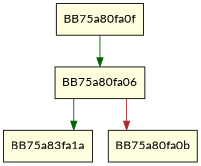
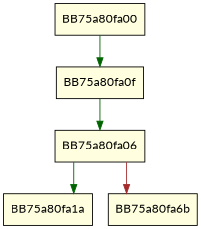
node "BB75a80fa00": added
node "BB75a83fa1a": label "BB75a83fa1a" -> "BB75a80fa1a"
node "BB75a80fa0b": label "BB75a80fa0b" -> "BB75a80fa6b"
